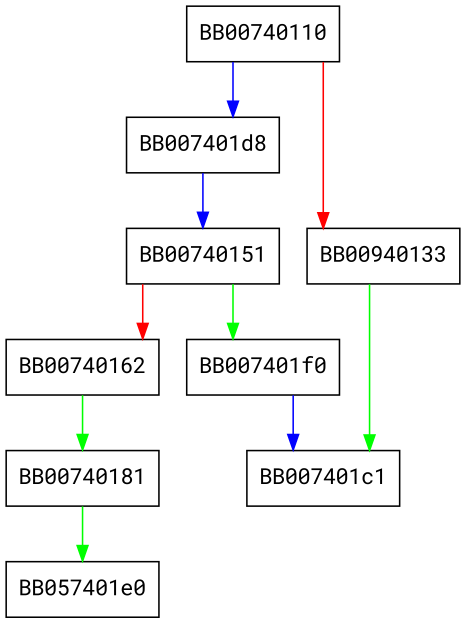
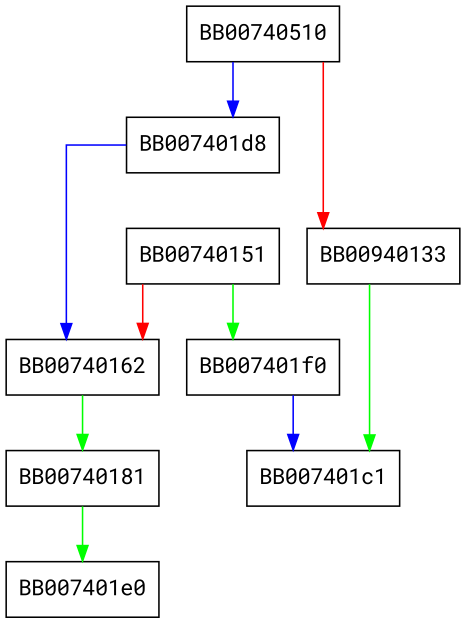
node "BB00740110": label "BB00740110" -> "BB00740510"
edge "BB007401d8" -> "BB00740151": now "BB007401d8" -> "BB00740162"
node "BB057401e0": label "BB057401e0" -> "BB007401e0"
